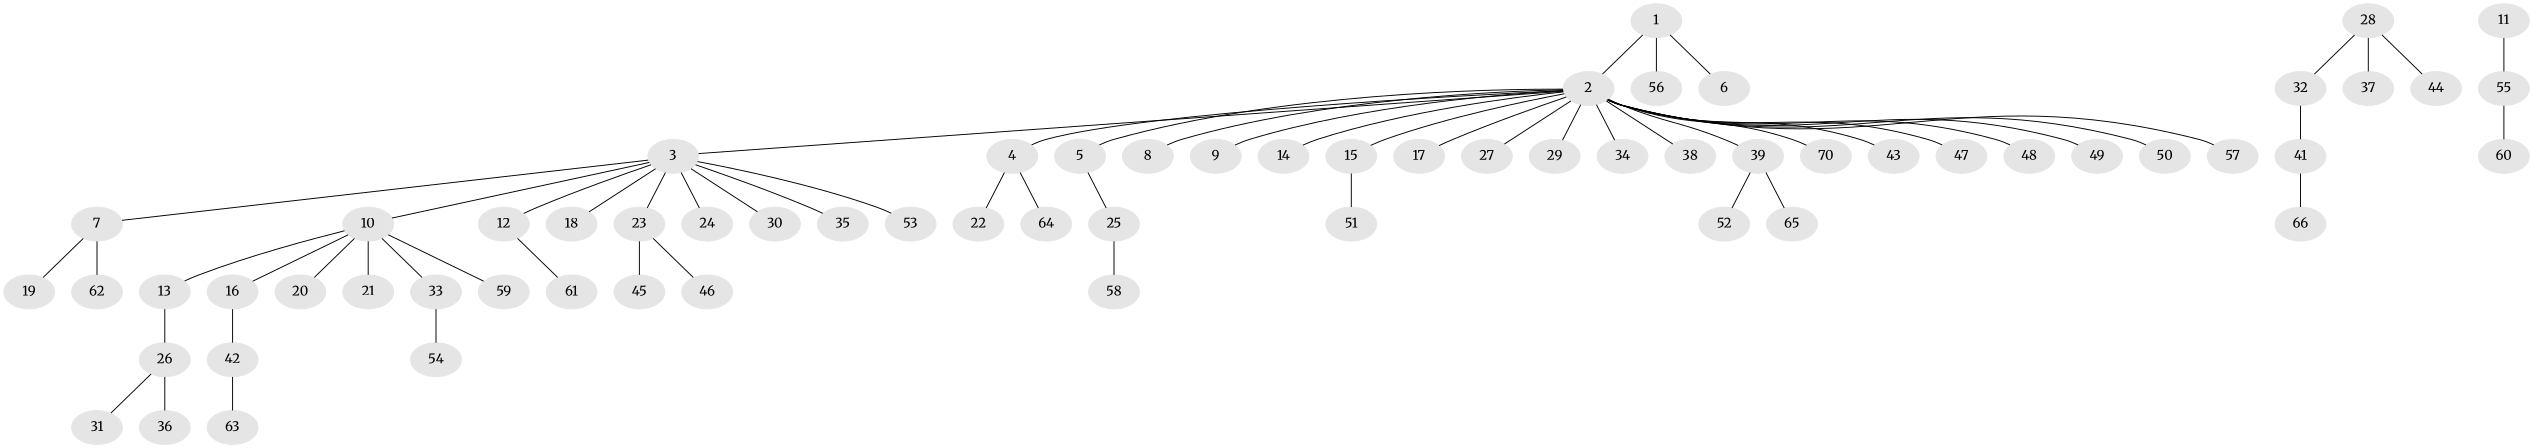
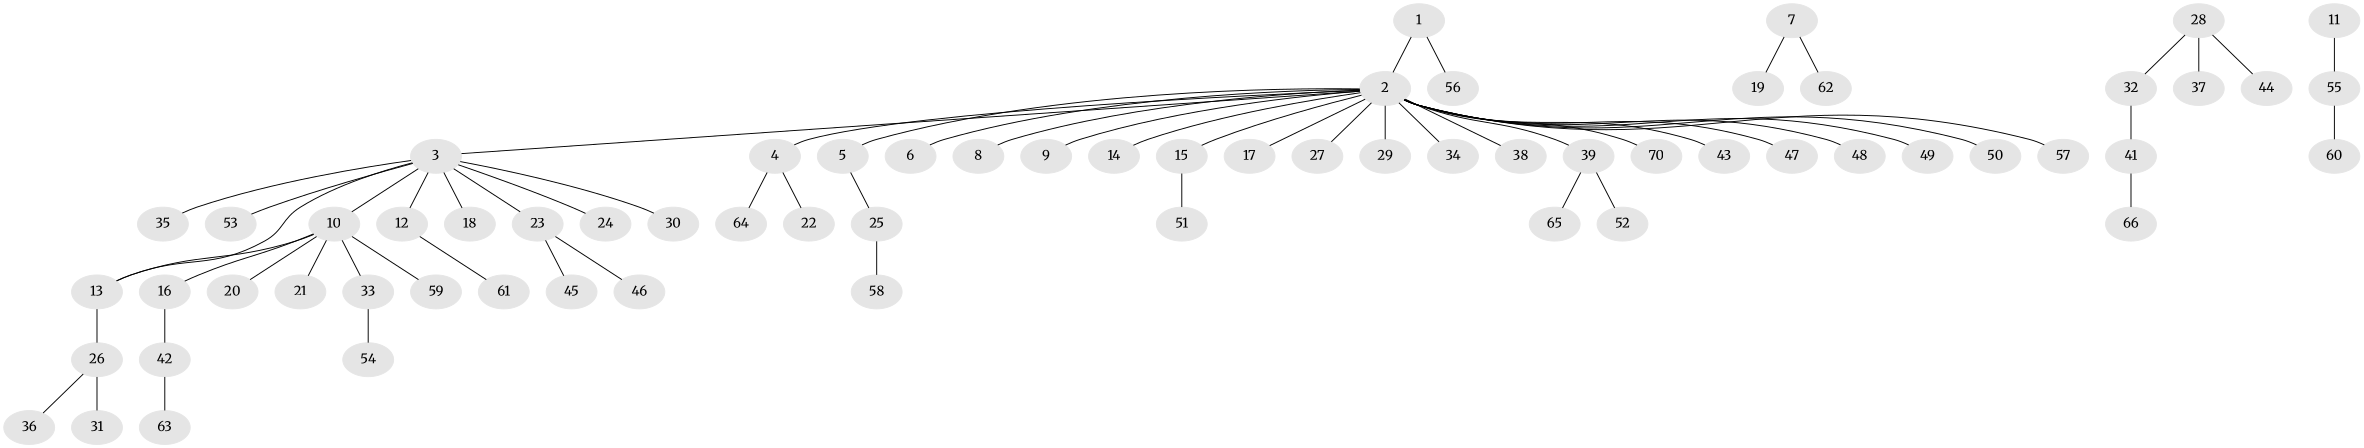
edge "1" -- "6": now "2" -- "6"
edge "3" -- "7": now "3" -- "13"
